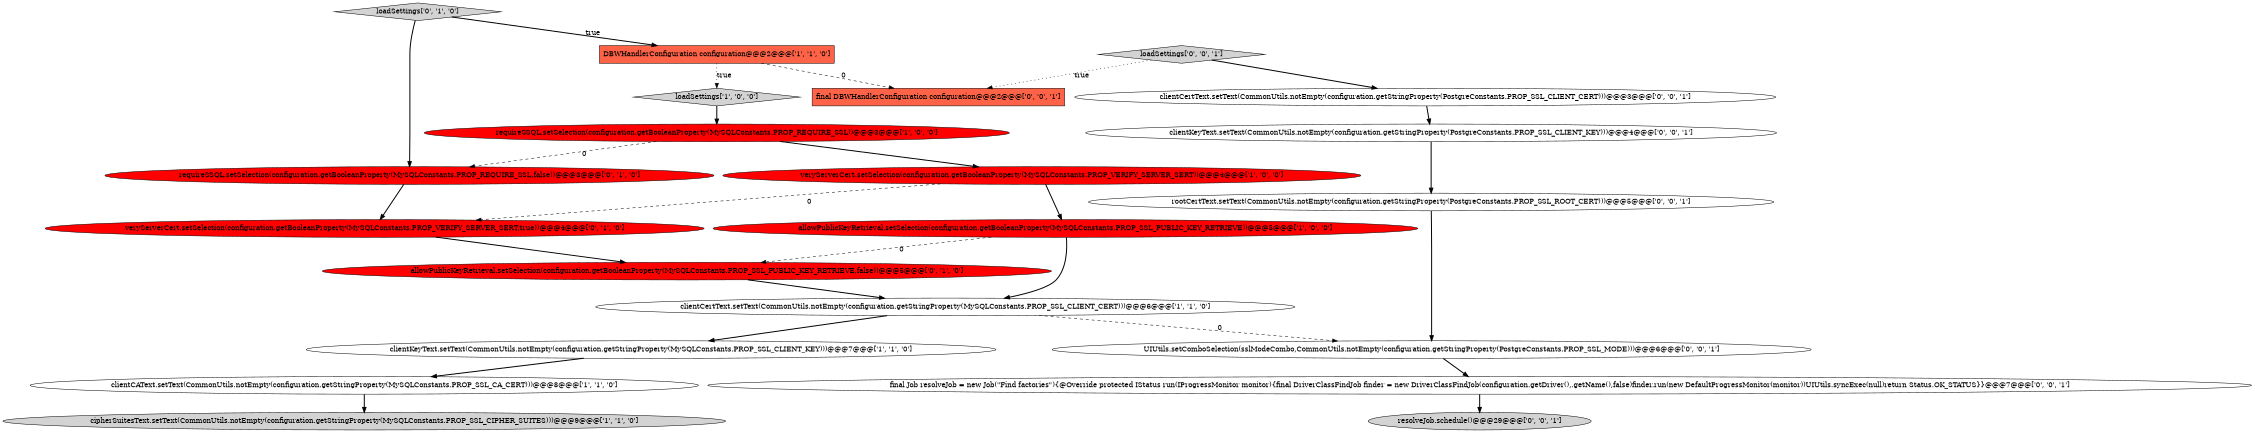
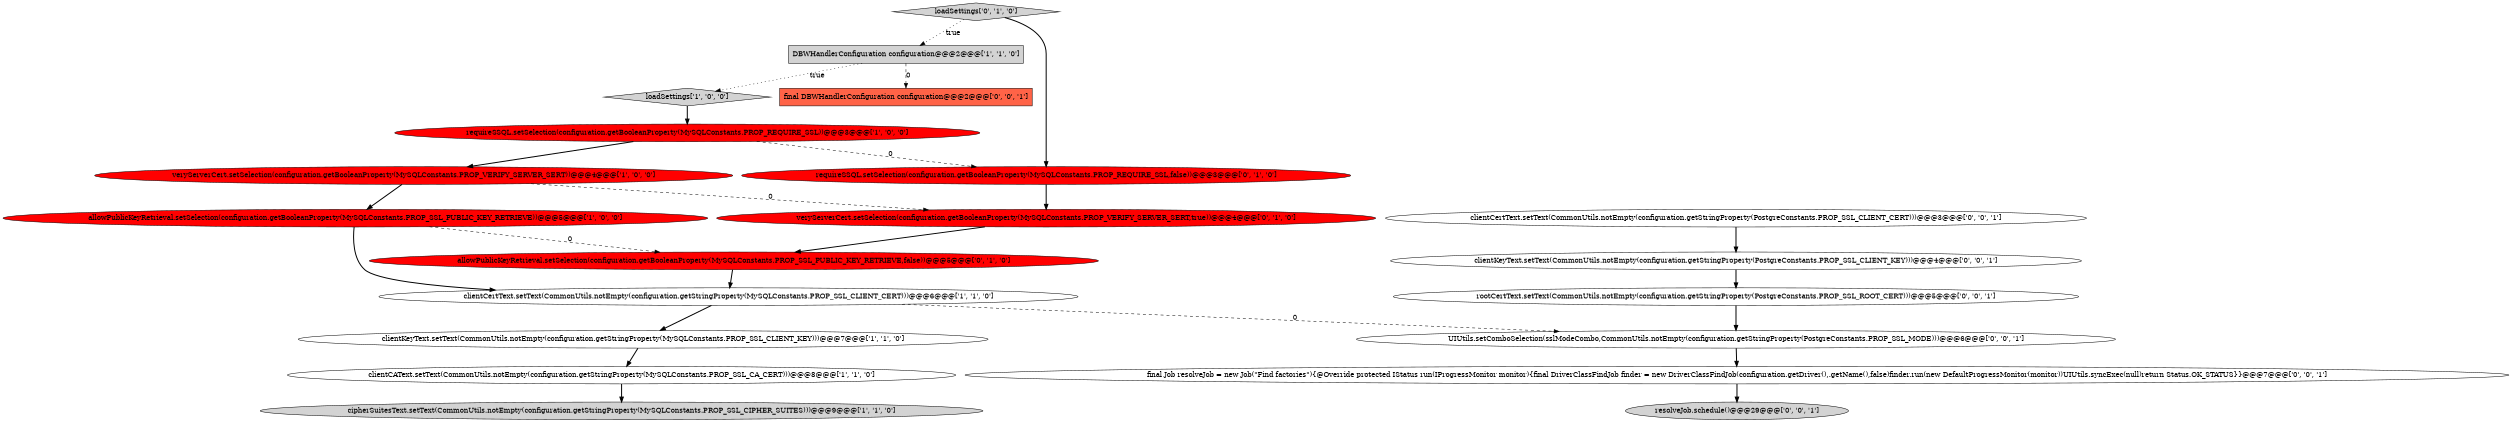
edge "loadSettings['0', '1', '0']" -> "DBWHandlerConfiguration configuration@@@2@@@['1', '1', '0']": style bold -> dotted
node "DBWHandlerConfiguration configuration@@@2@@@['1', '1', '0']": fillcolor tomato -> lightgray
node "loadSettings['0', '0', '1']": removed
